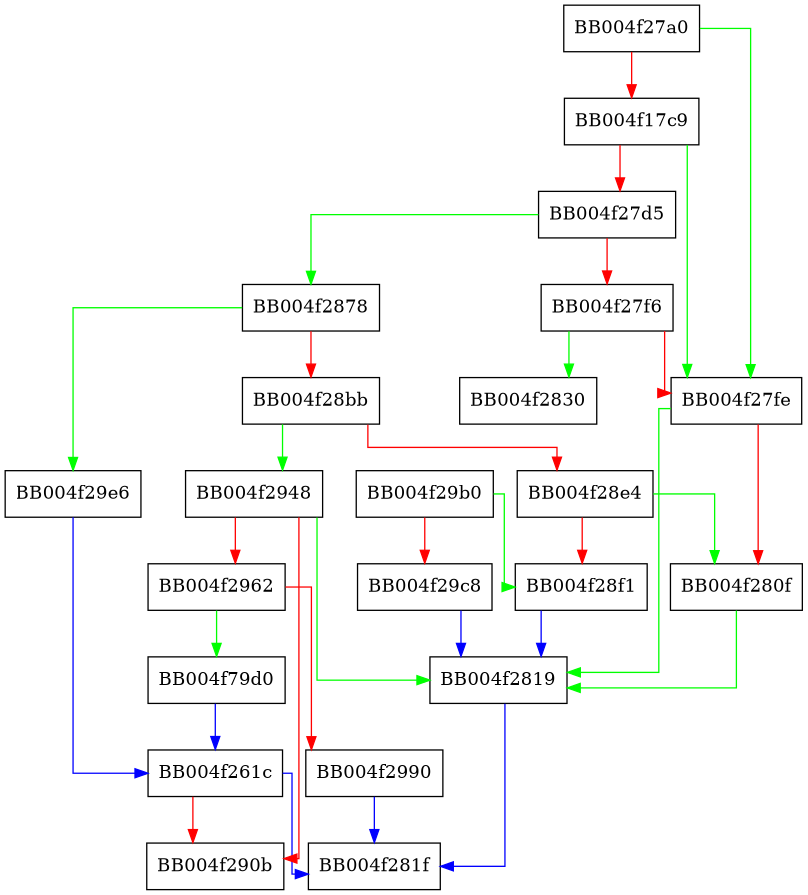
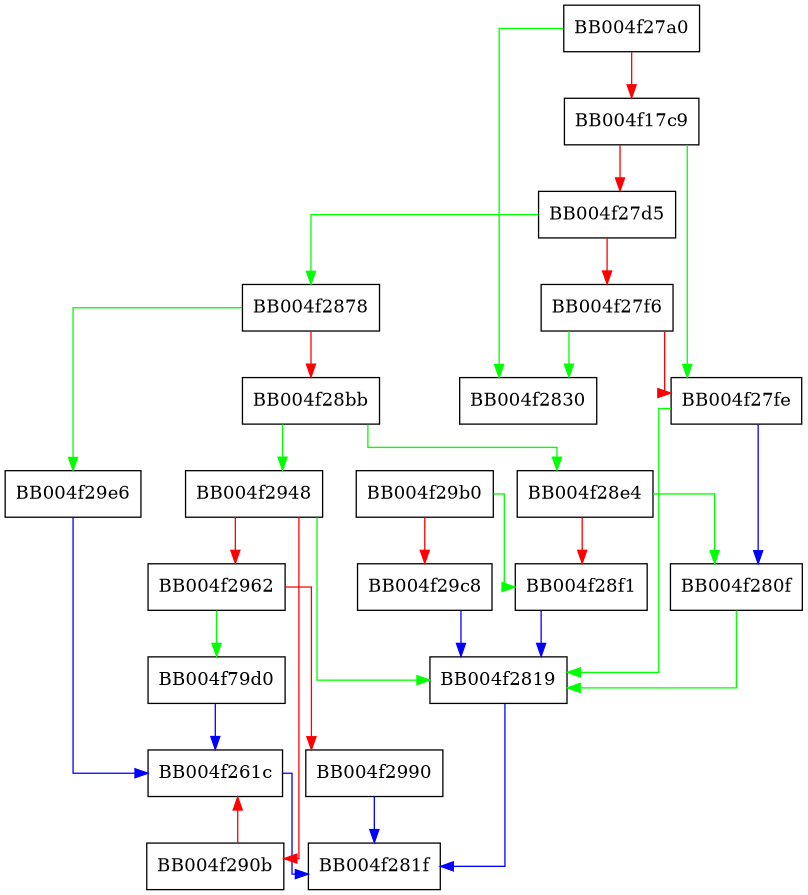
edge "BB004f27a0" -> "BB004f27fe": now "BB004f27a0" -> "BB004f2830"
edge "BB004f28bb" -> "BB004f28e4": color red -> green
edge "BB004f27fe" -> "BB004f280f": color red -> blue
edge "BB004f261c" -> "BB004f290b": reversed
